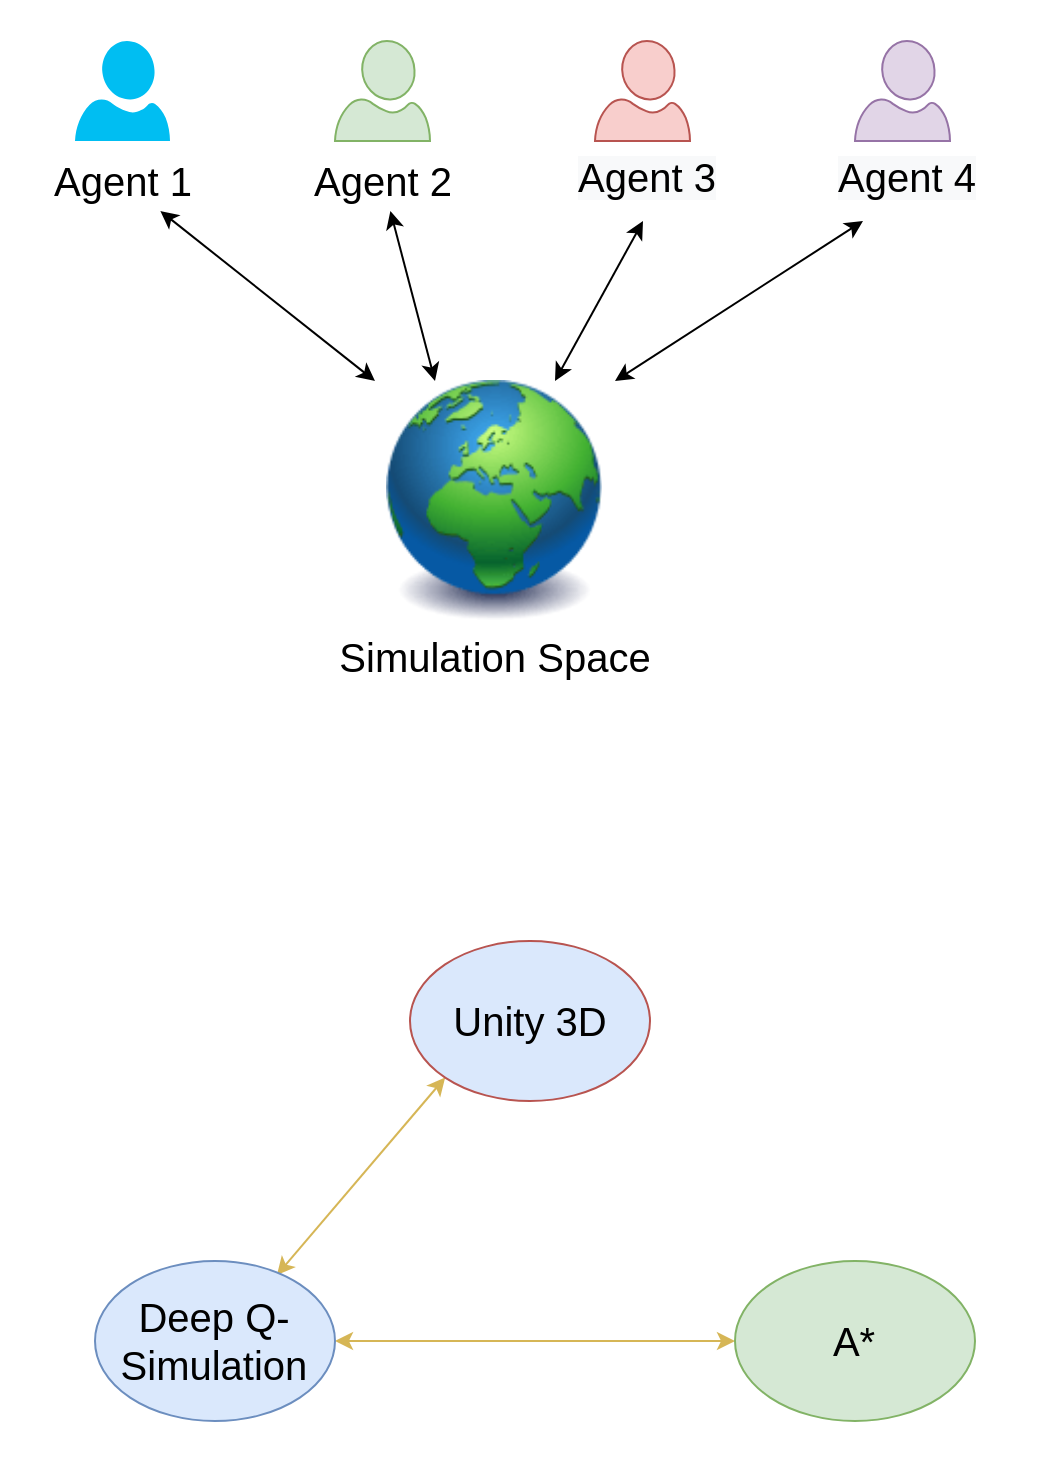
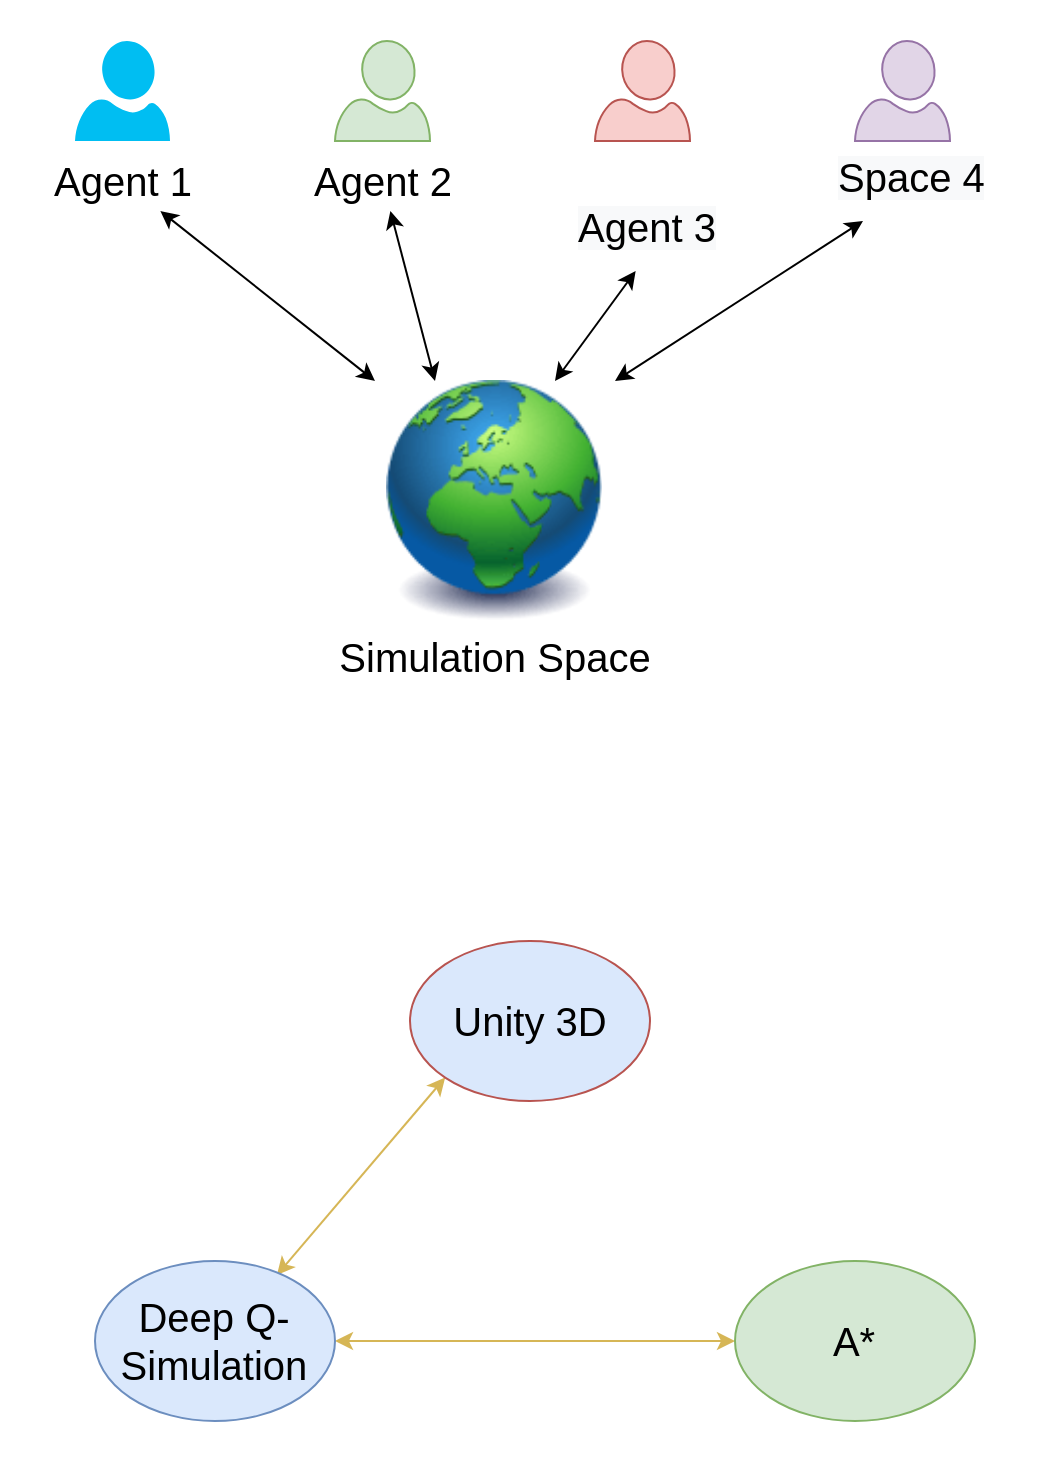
node "Agent 4": label "Agent 4" -> "Space 4"
node "Agent 3": moved (665, 181) -> (665, 231)
